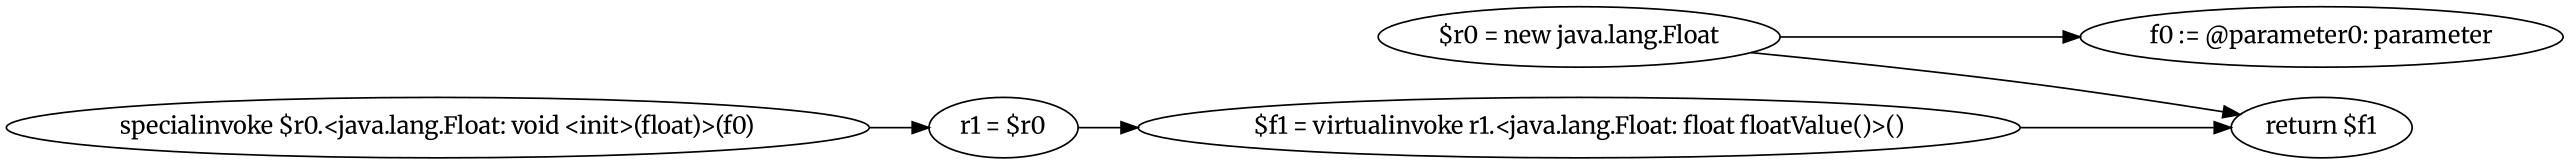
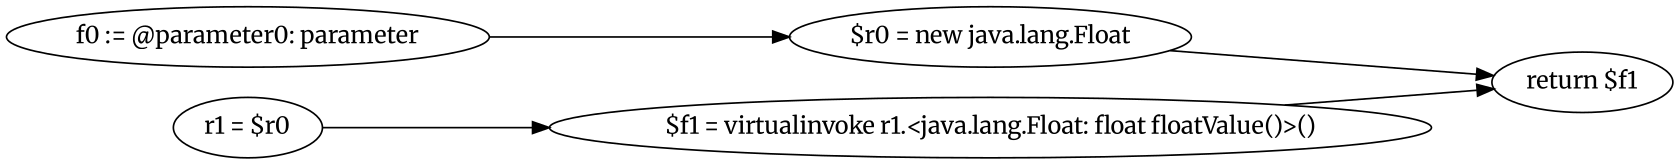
edge "$r0 = new java.lang.Float" -> "f0 := @parameter0: parameter": reversed
node "specialinvoke $r0.<java.lang.Float: void <init>(float)>(f0)": removed
